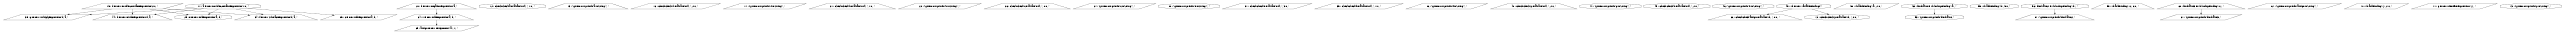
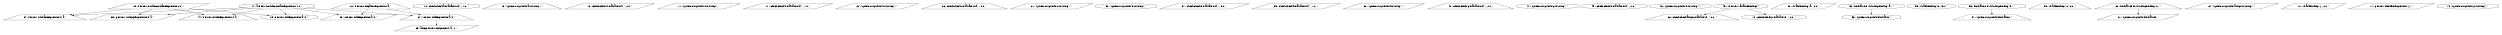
node "21 : Check.check(b.evaluate(null, ), 1.0, )": shape trapezium -> parallelogram
edge "20 : b = new NegationExpression(a, )" -> "25 : c = new AddExpression(a, b, )": added
edge "11 : a = new DoubleConstantExpression(1.0, )" -> "64 : z = new AddExpression(a, b, )": added
